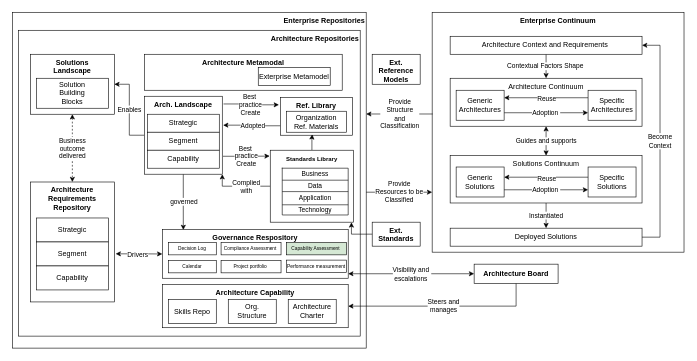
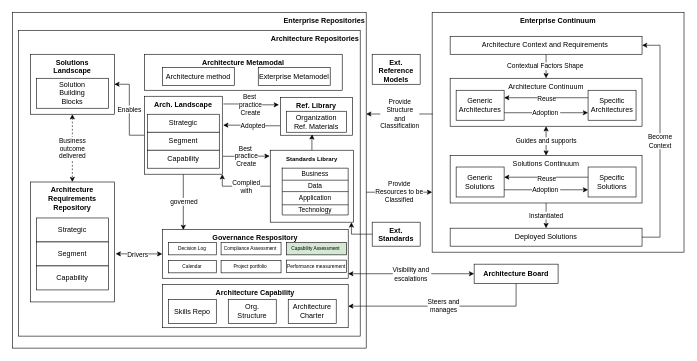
node "Architecture method": added
